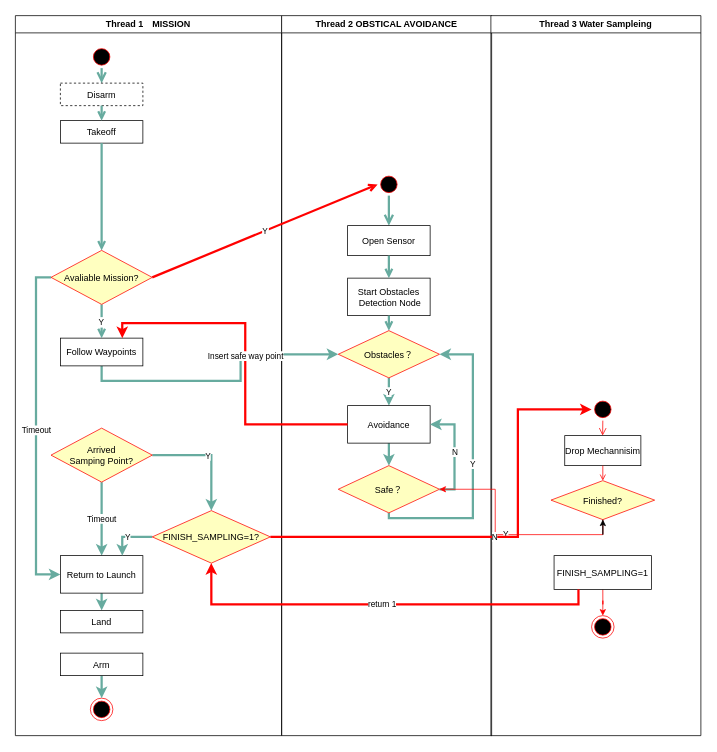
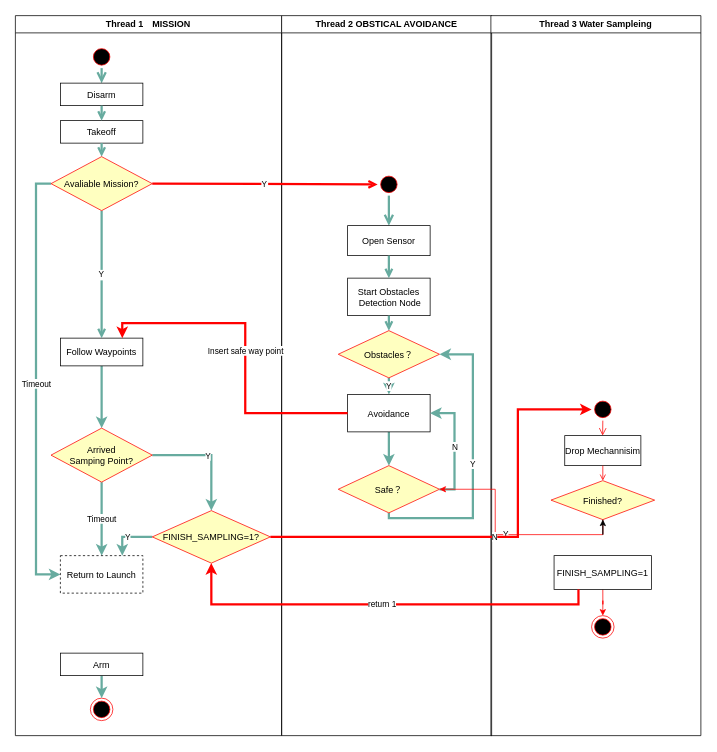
node "Disarm": style dashed -> solid
node "Avaliable Mission?": moved (102, 277) -> (102, 183)
edge "Follow Waypoints" -> "Obstacles？": now "Follow Waypoints" -> "Arrived Samping Point?"
node "Avoidance": moved (389, 424) -> (389, 413)
node "Return to Launch": style solid -> dashed
edge "Return to Launch" -> "Land": removed
node "Land": removed
